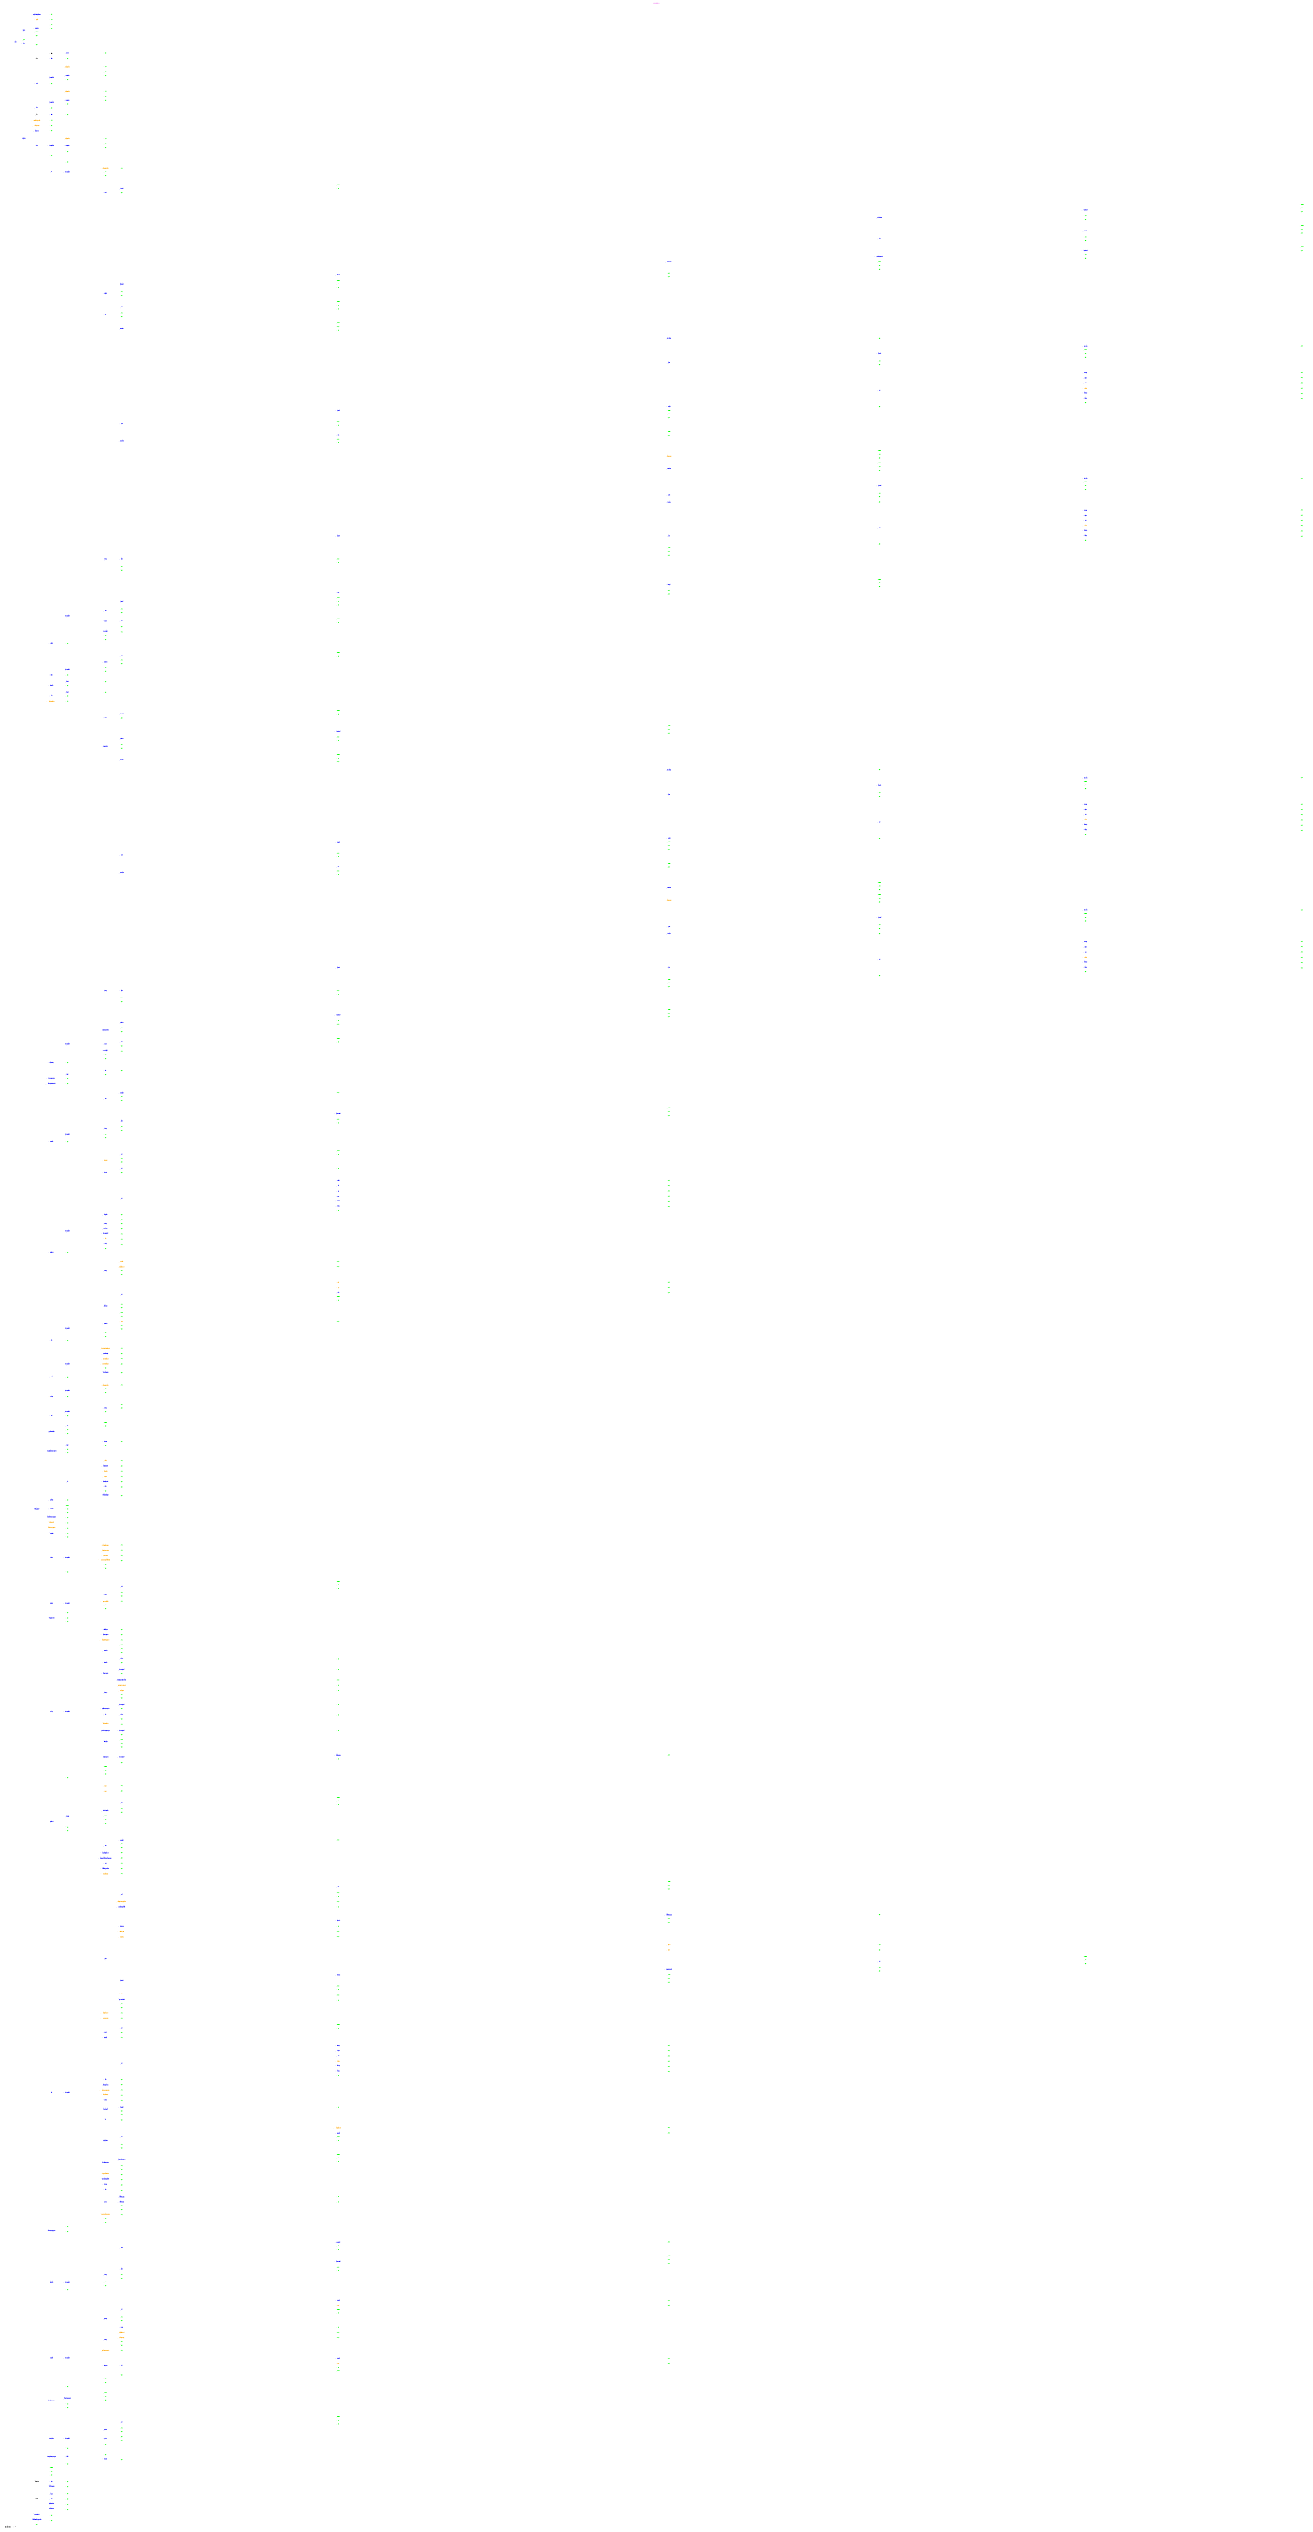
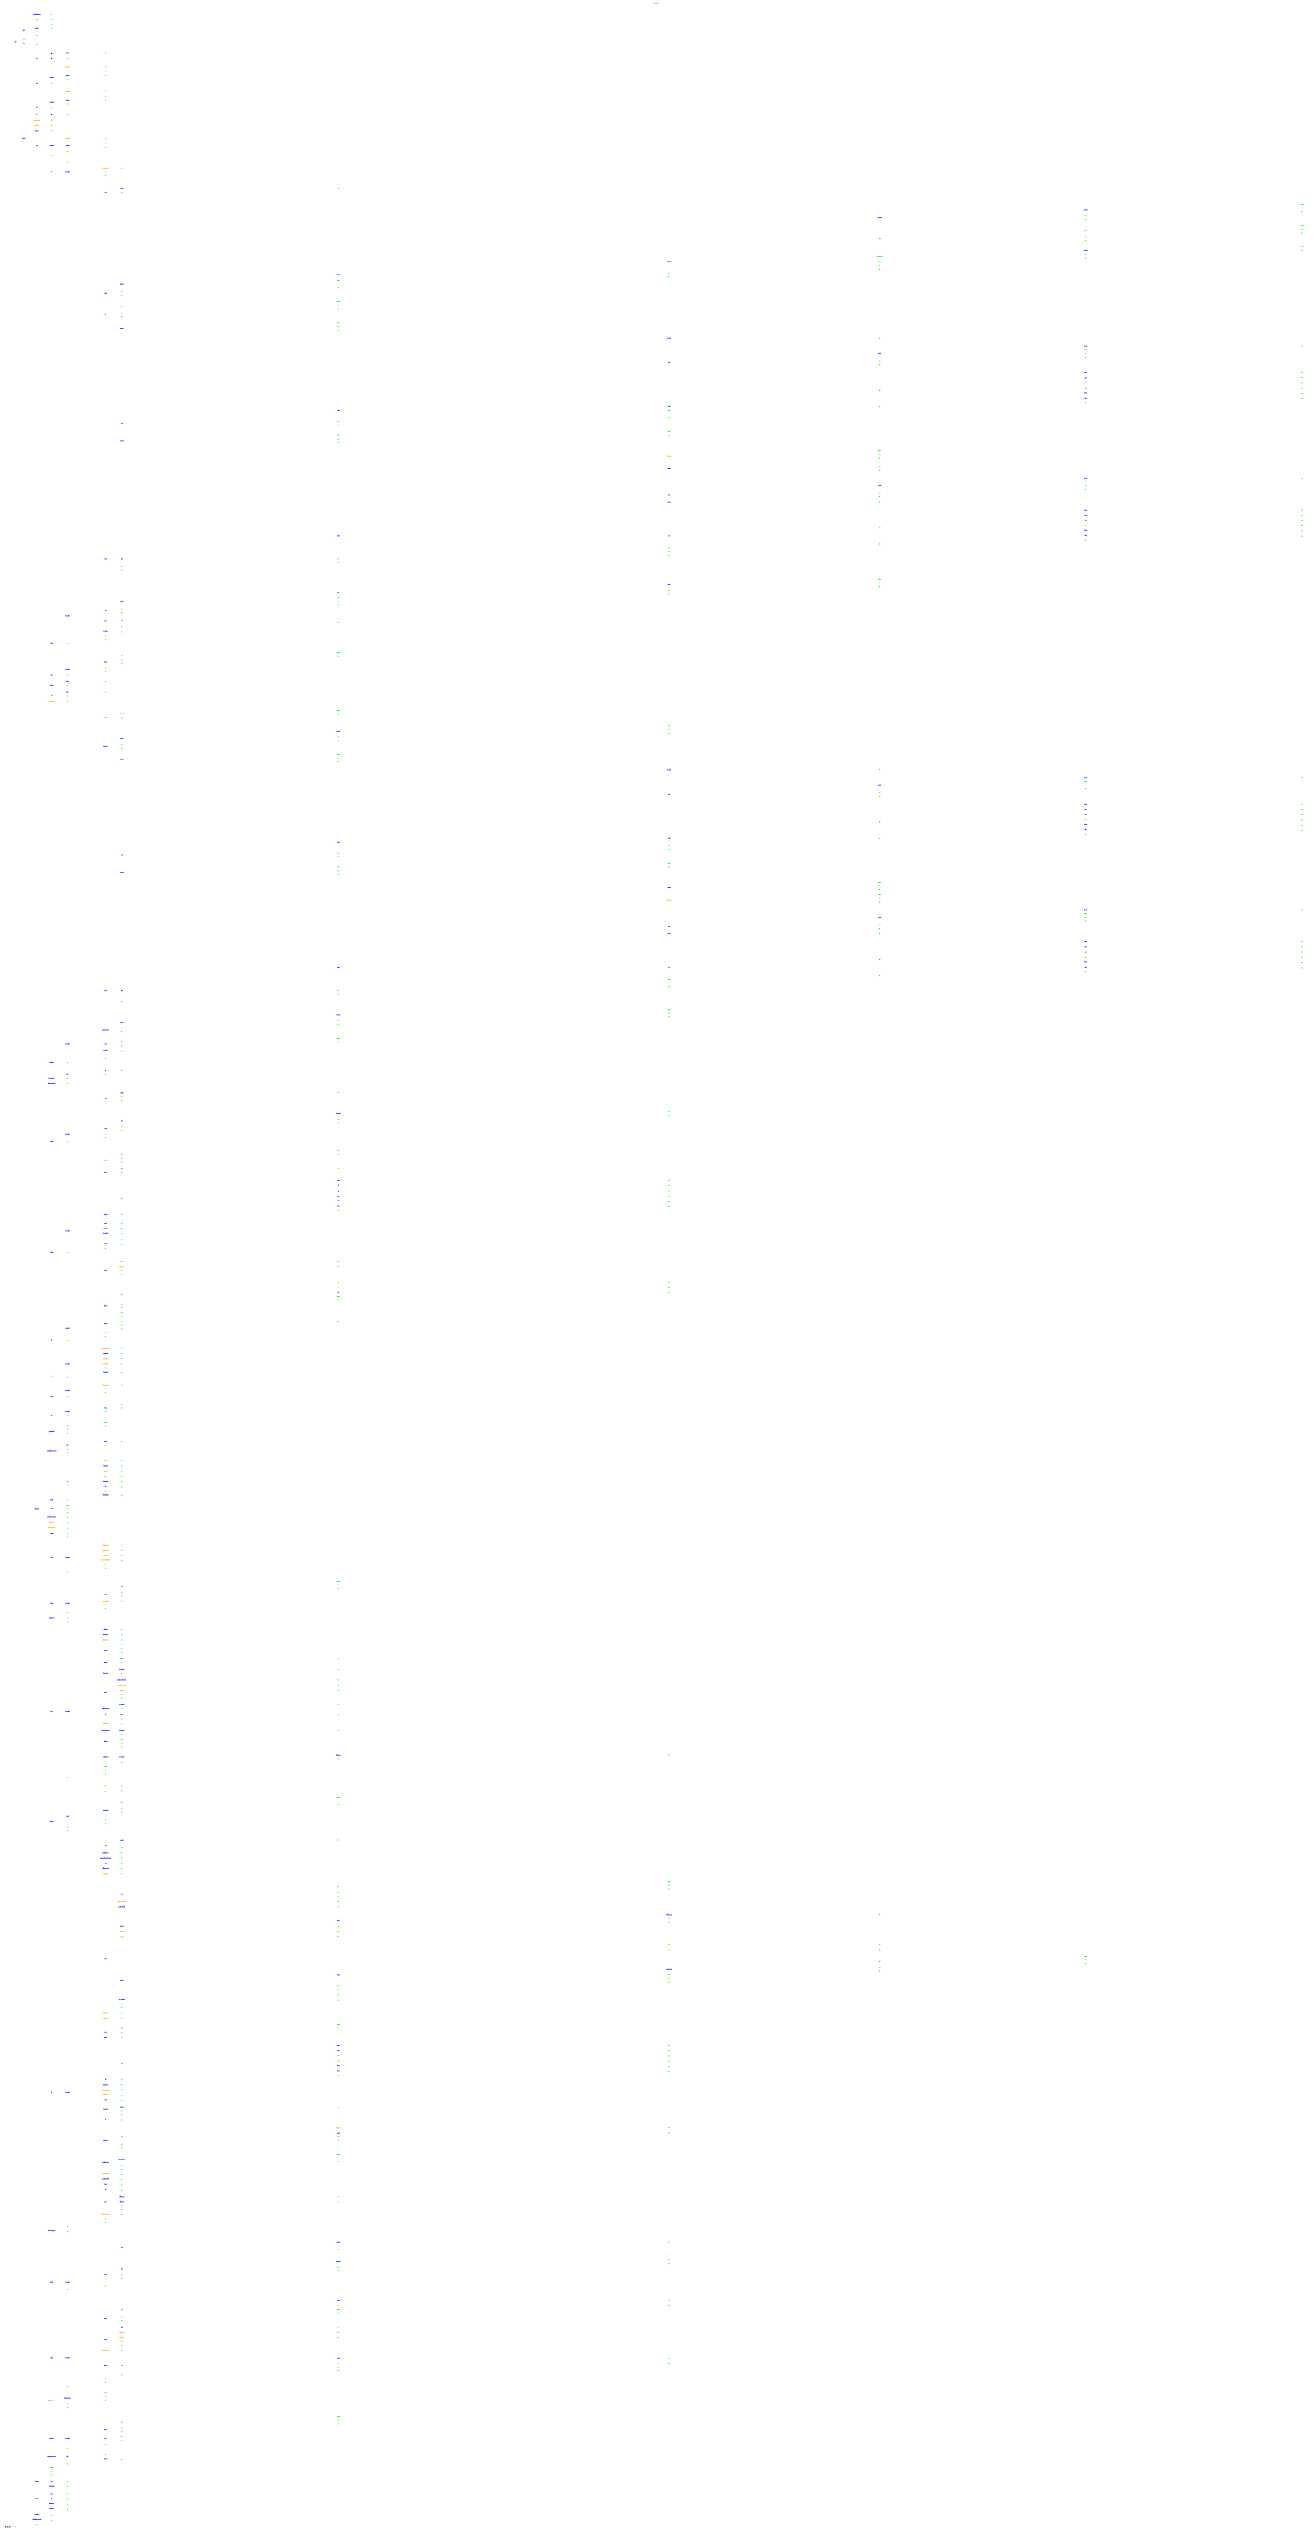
node "/conditionScreenList": fontcolor blue -> green
